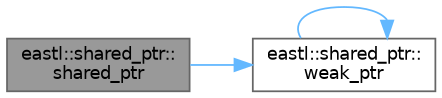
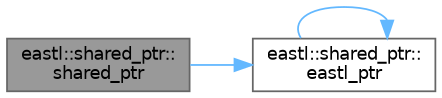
node "eastl::shared_ptr:: weak_ptr": label "eastl::shared_ptr:: weak_ptr" -> "eastl::shared_ptr:: eastl_ptr"
